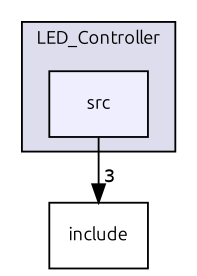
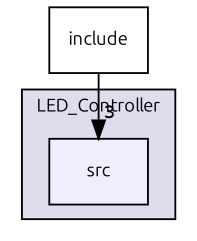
edge "src" -> "include": reversed
